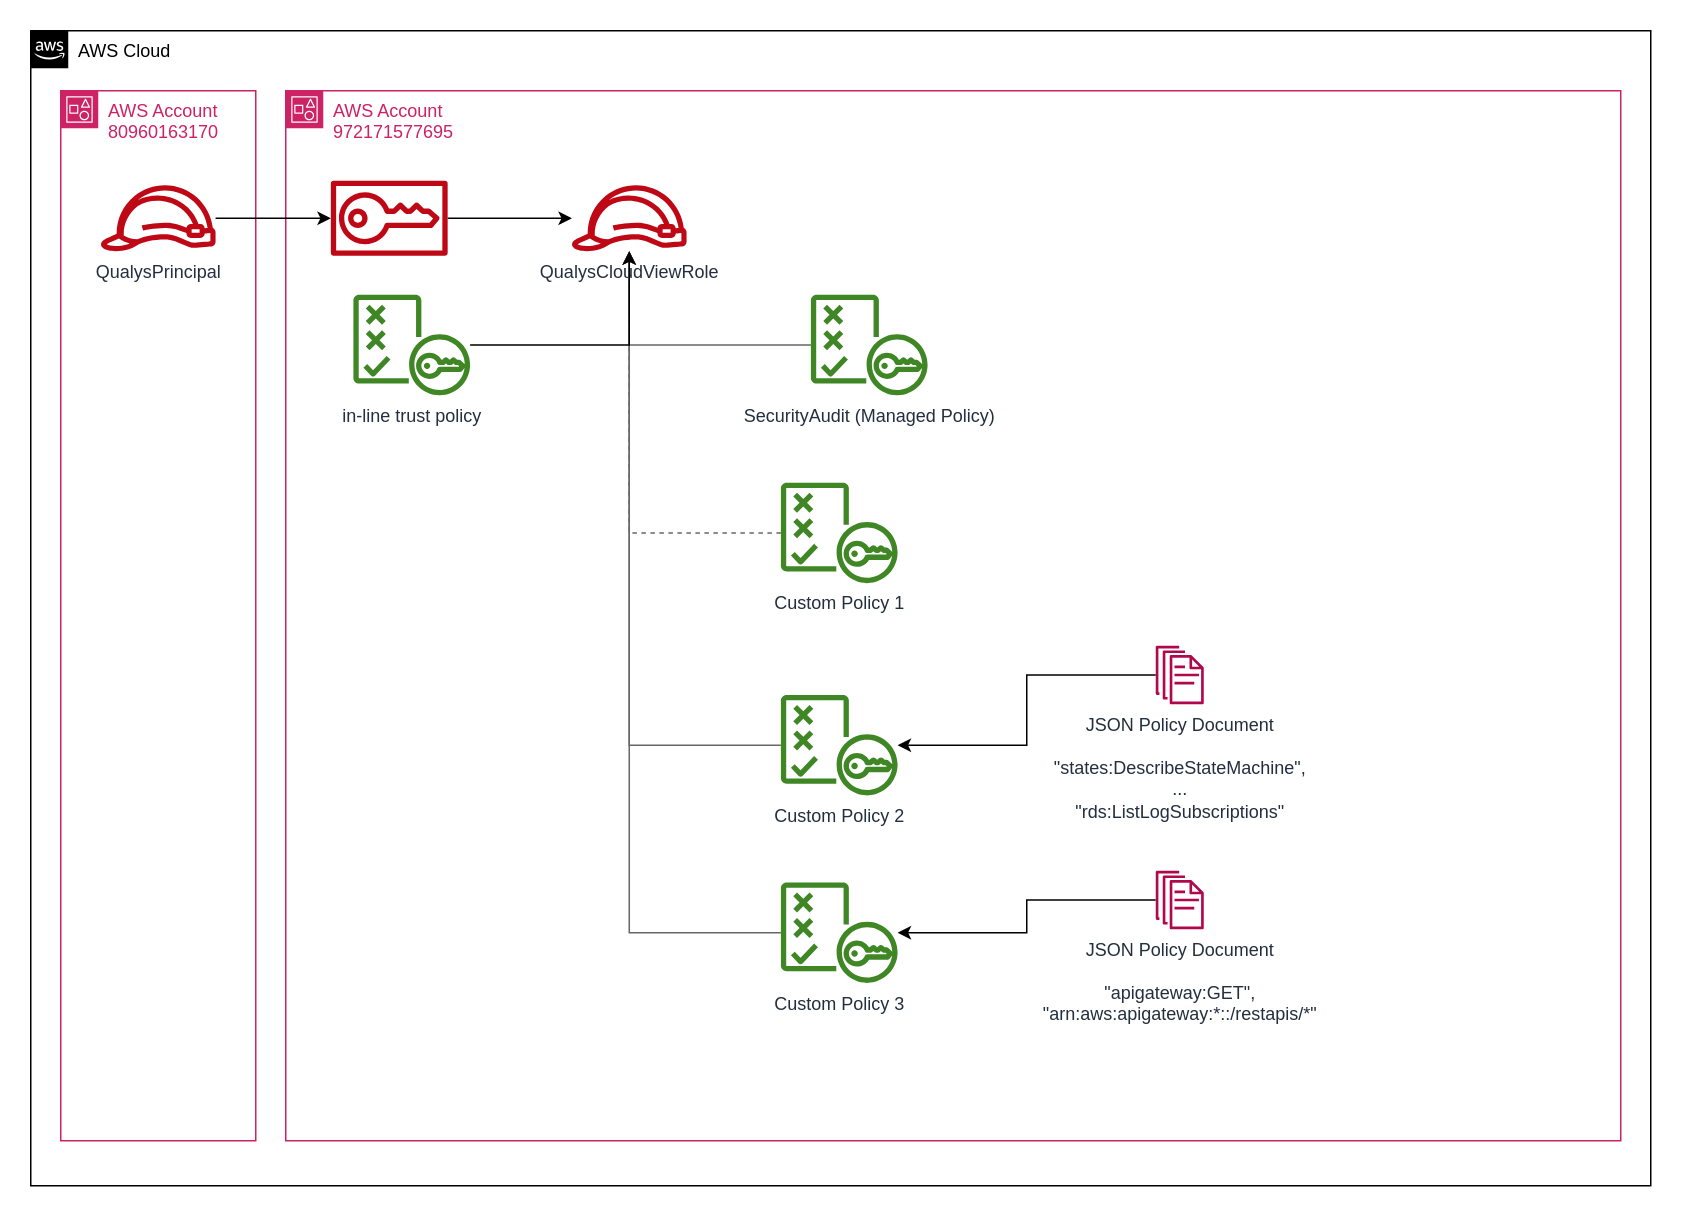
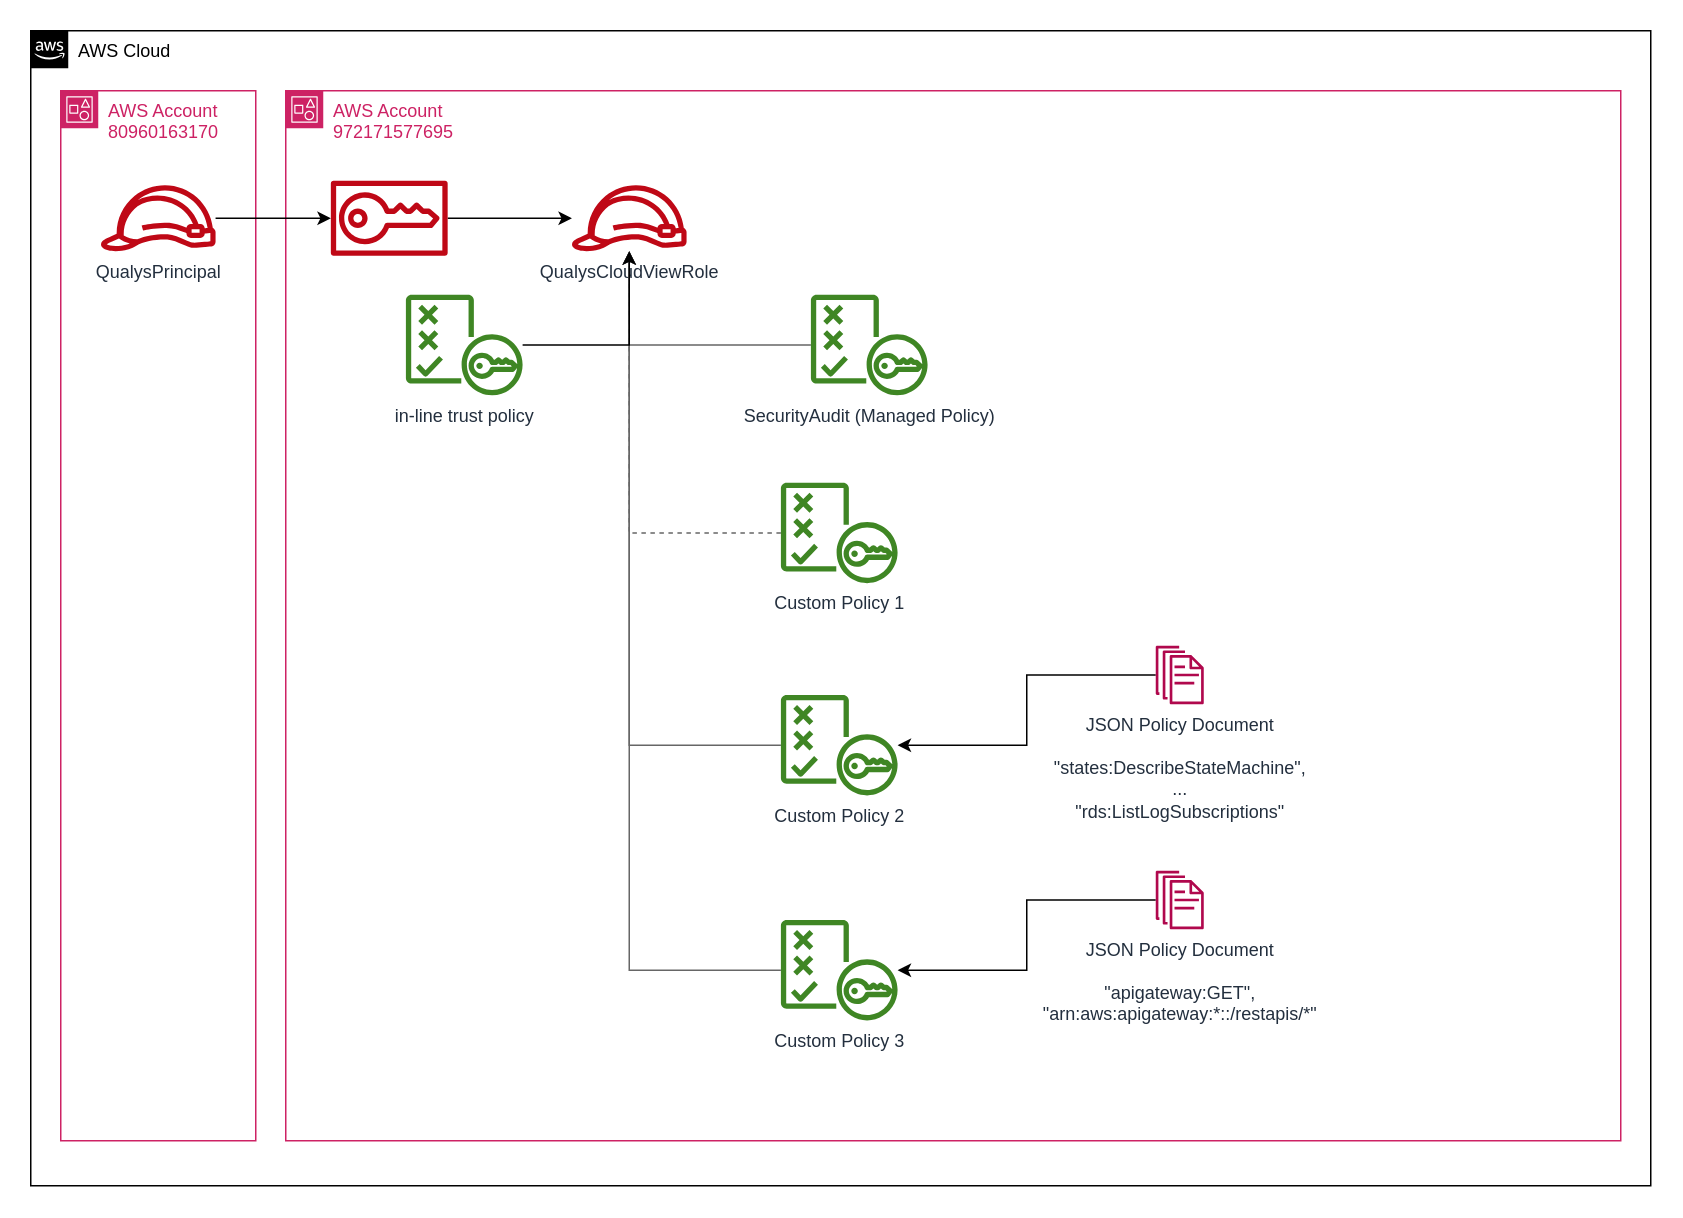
node "in-line trust policy": moved (412, 345) -> (464, 345)
node "Custom Policy 3": moved (839, 933) -> (839, 970)
